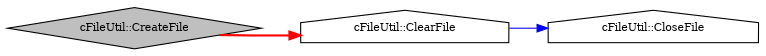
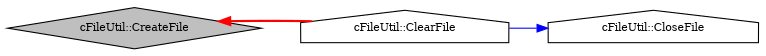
edge "cFileUtil::CreateFile" -> "cFileUtil::ClearFile": reversed
